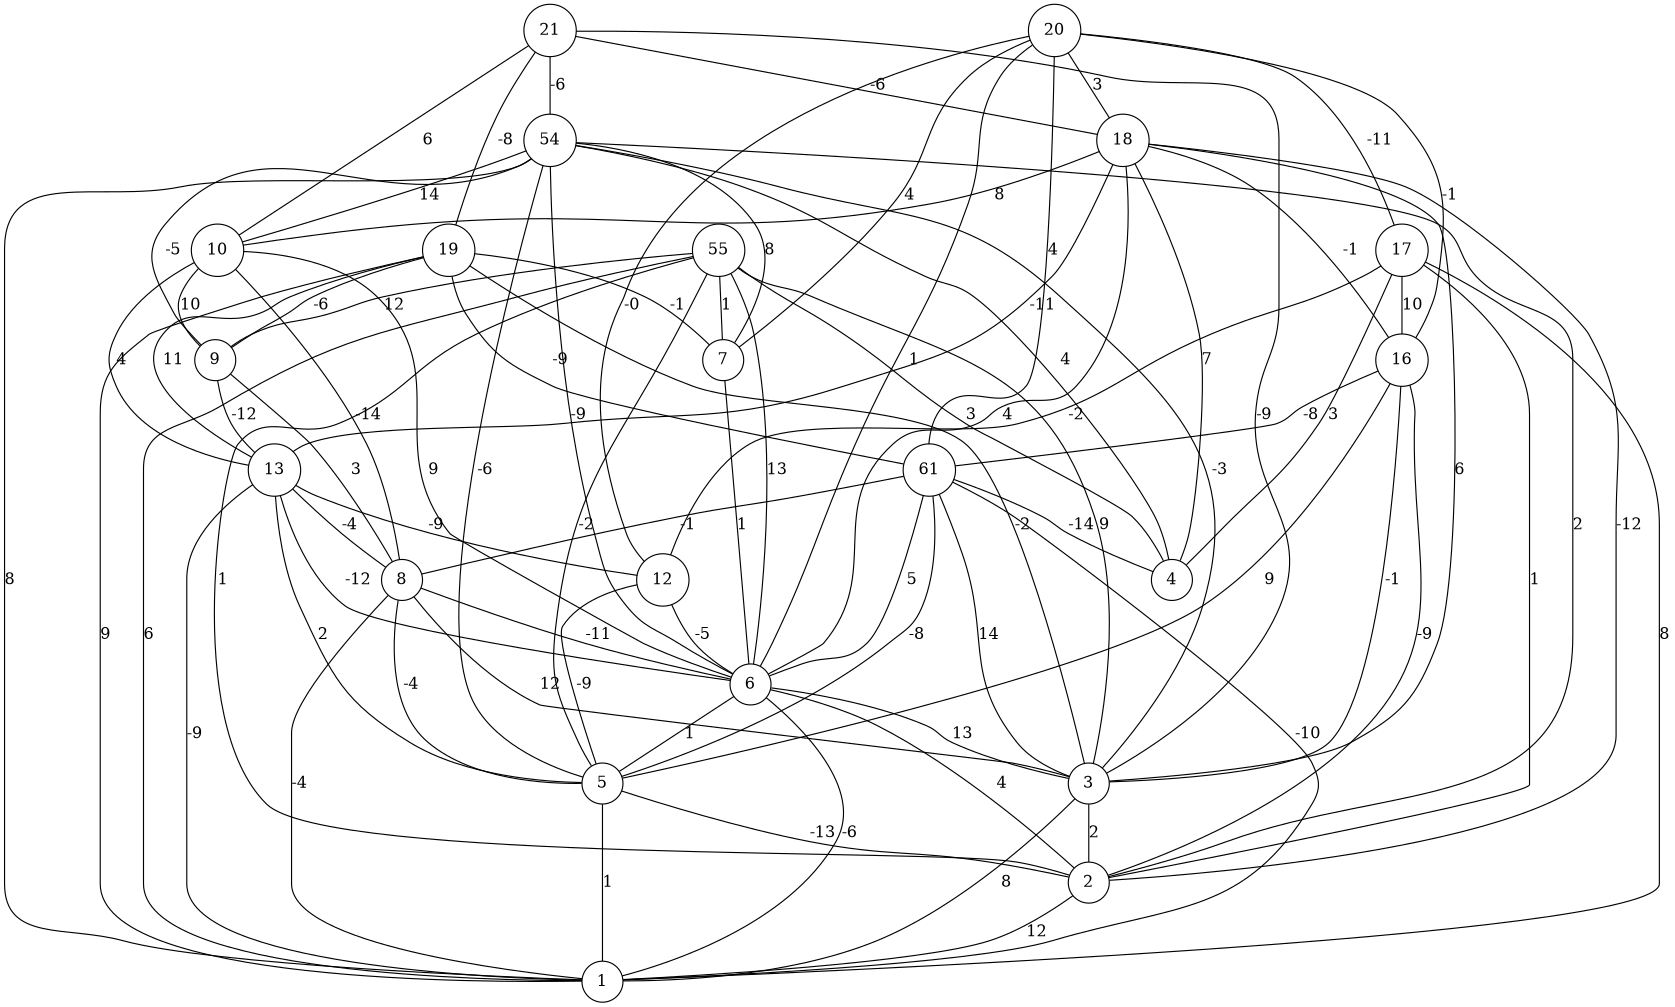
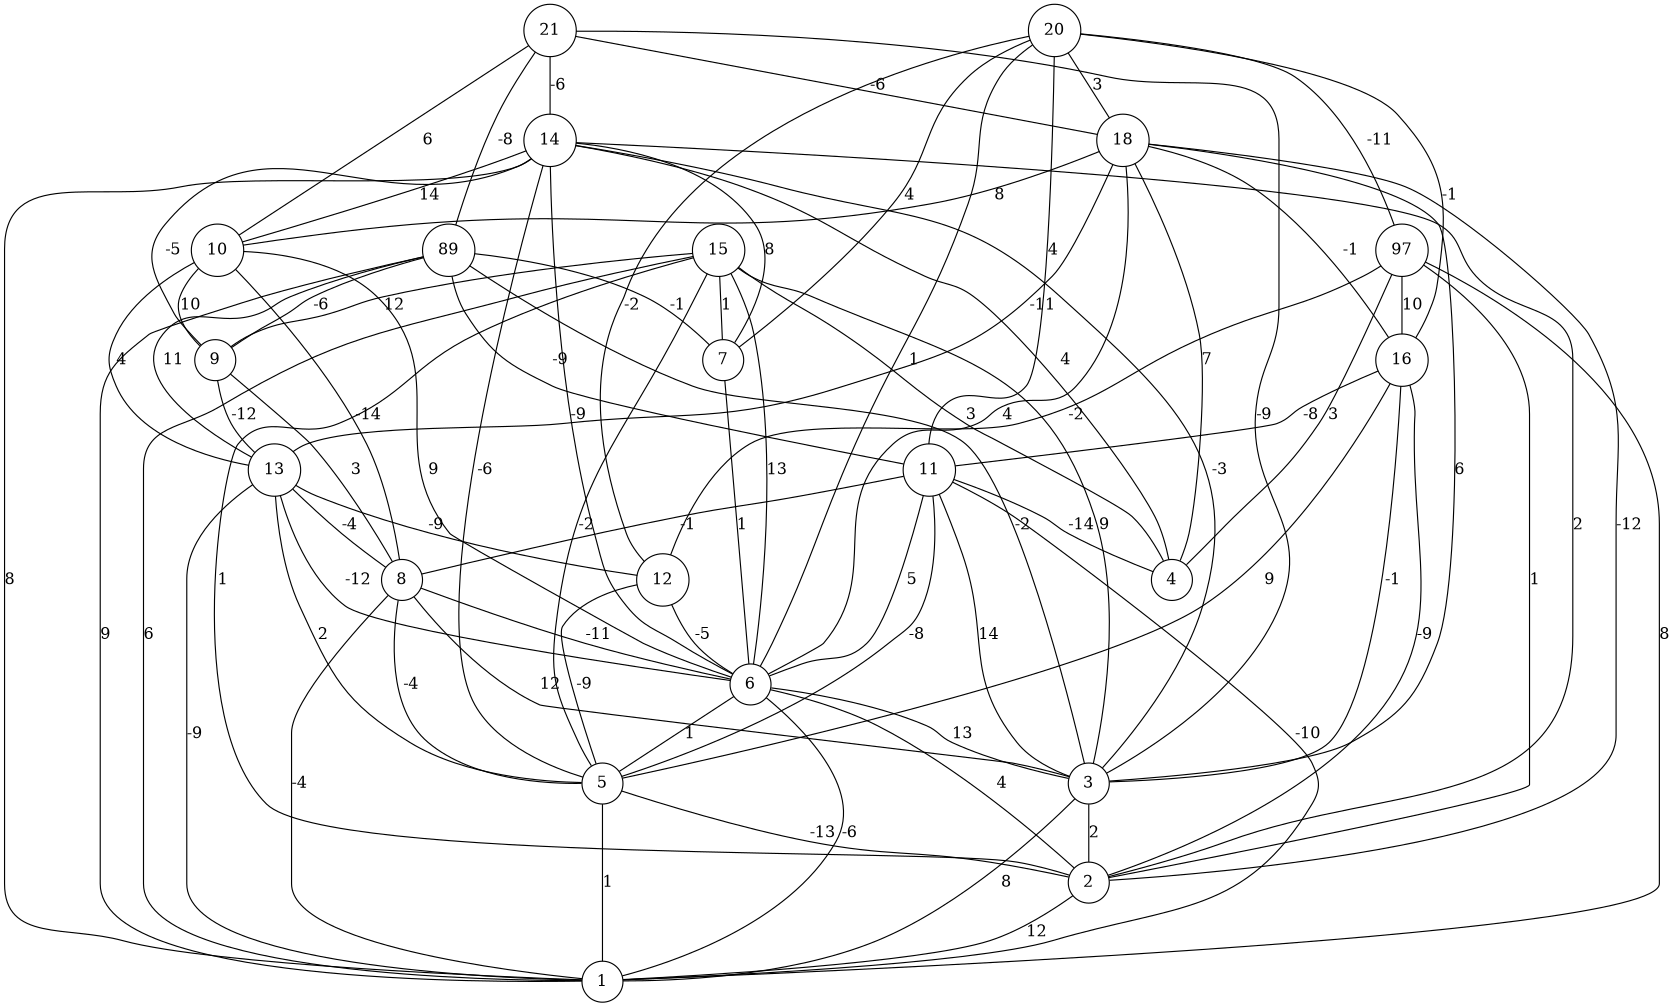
node "54": label "54" -> "14"
node "19": label "19" -> "89"
node "55": label "55" -> "15"
node "17": label "17" -> "97"
edge "20" -- "12": label "-0" -> "-2"
node "61": label "61" -> "11"
